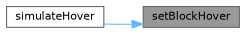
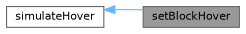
edge "simulateHover" -> "setBlockHover": reversed
